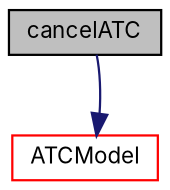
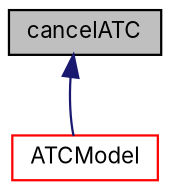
edge "cancelATC" -> "ATCModel": reversed
